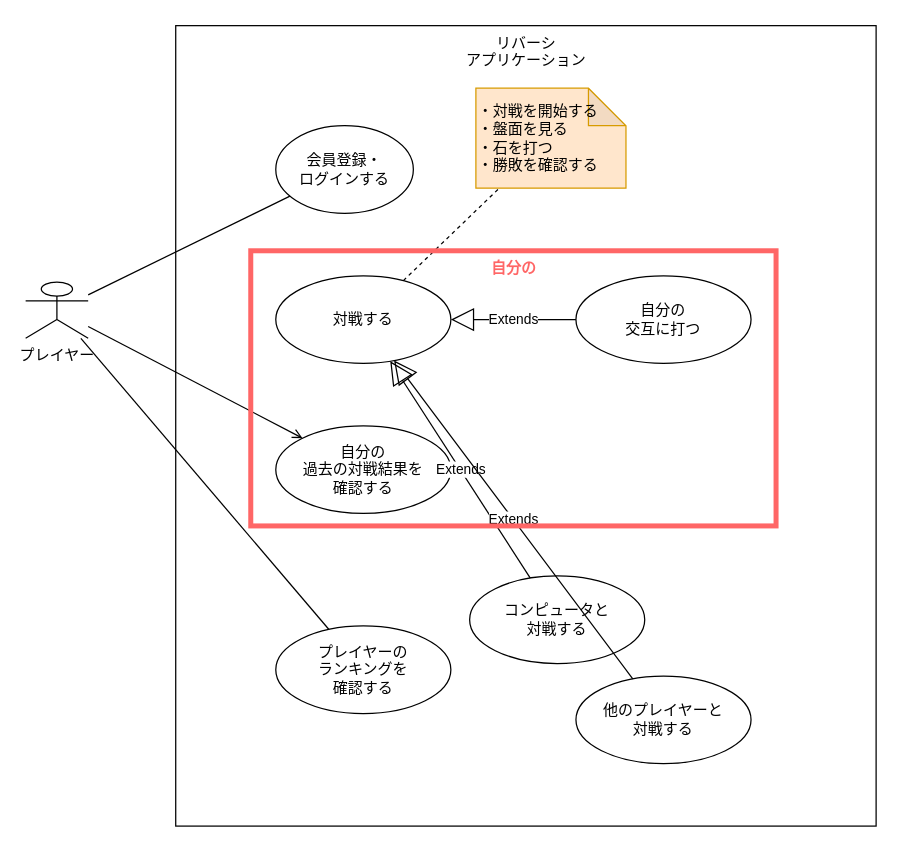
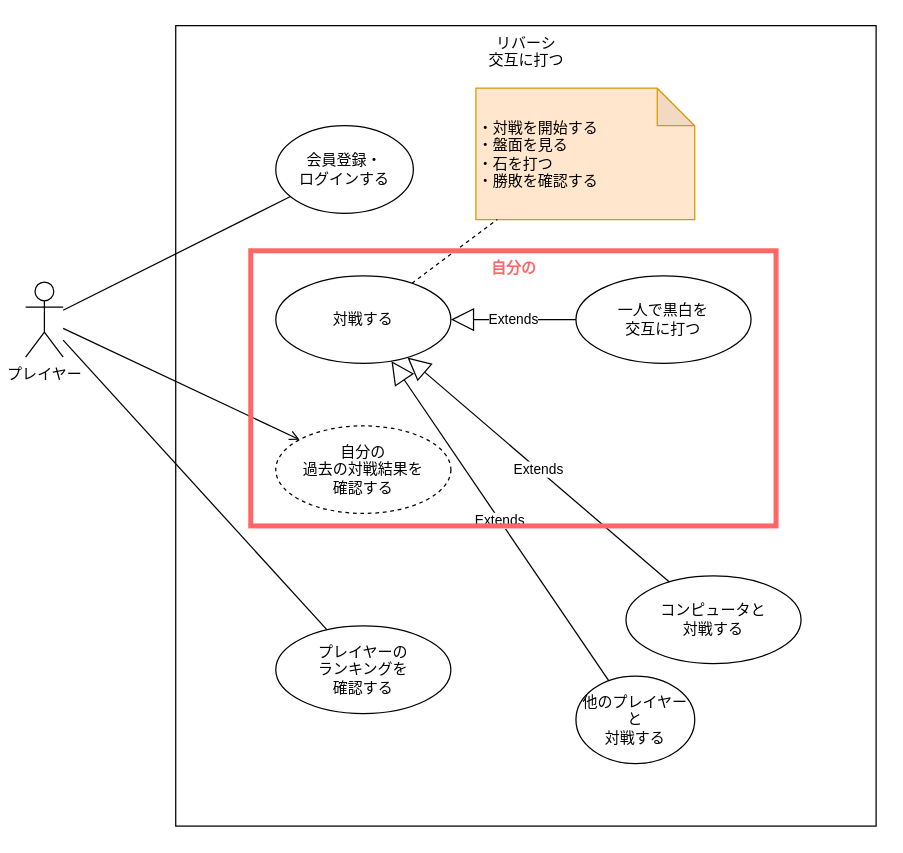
node "リバーシ アプリケーション": label "リバーシ アプリケーション" -> "リバーシ 交互に打つ"
node "・対戦を開始する ・盤面を見る ・石を打つ ・勝敗を確認する": size 150x100 -> 219x131
node "プレイヤー": size 63x56 -> 38x75
node "自分の 交互に打つ": label "自分の 交互に打つ" -> "一人で黒白を 交互に打つ"
node "自分の 過去の対戦結果を 確認する": style solid -> dashed
node "コンピュータと 対戦する": moved (557, 619) -> (713, 619)
node "他のプレイヤーと 対戦する": size 175x88 -> 119x88
